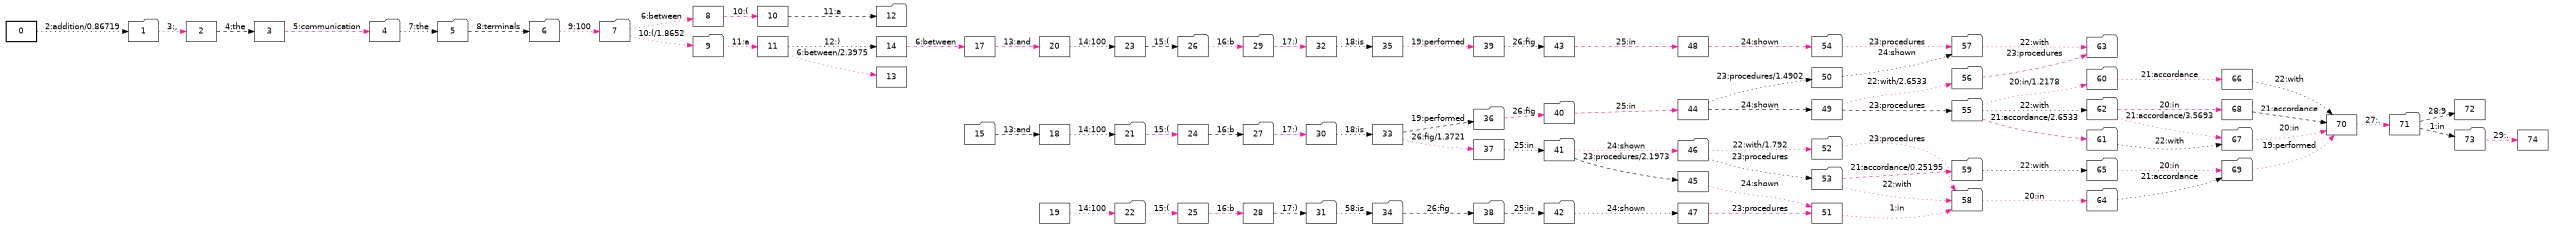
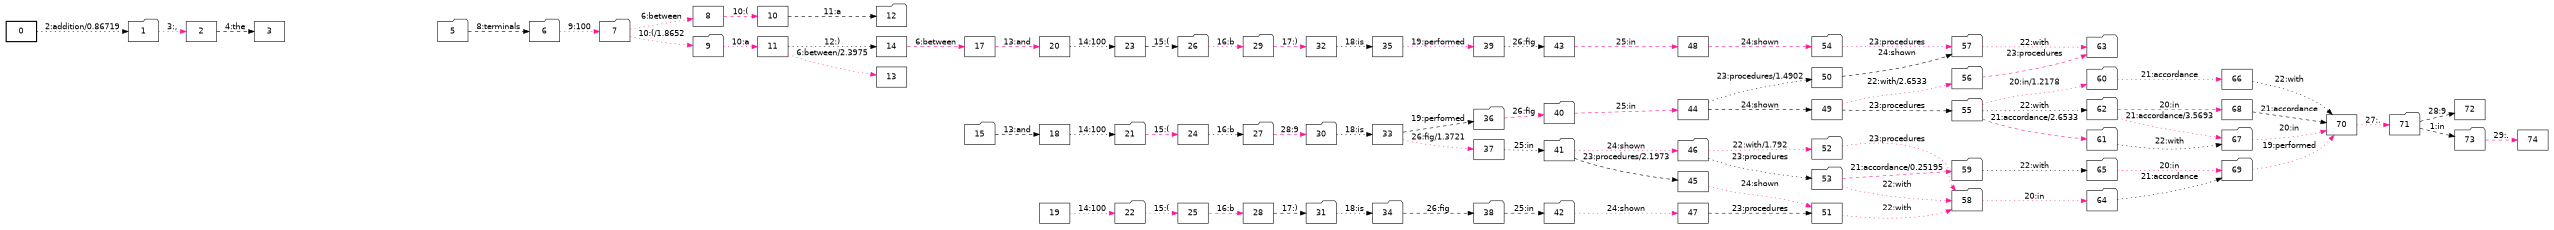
node "4": removed
edge "9" -> "11": label "11:a" -> "10:a"
edge "50" -> "57": style dotted -> dashed
edge "27" -> "30": label "17:)" -> "28:9"
edge "24" -> "27": style dashed -> dotted
edge "51" -> "58": label "1:in" -> "22:with"
edge "31" -> "34": label "58:is" -> "18:is"
edge "42" -> "47": color black -> deeppink
edge "47" -> "51": color deeppink -> black
